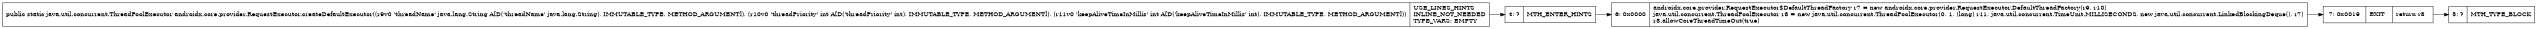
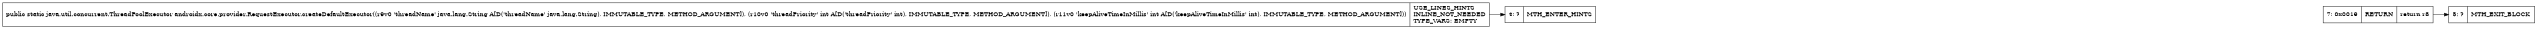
node "7: 0x0019": text "EXIT" -> "RETURN"
node "5: ?": text "MTH_TYPE_BLOCK" -> "MTH_EXIT_BLOCK"
node "6: 0x0000": removed
